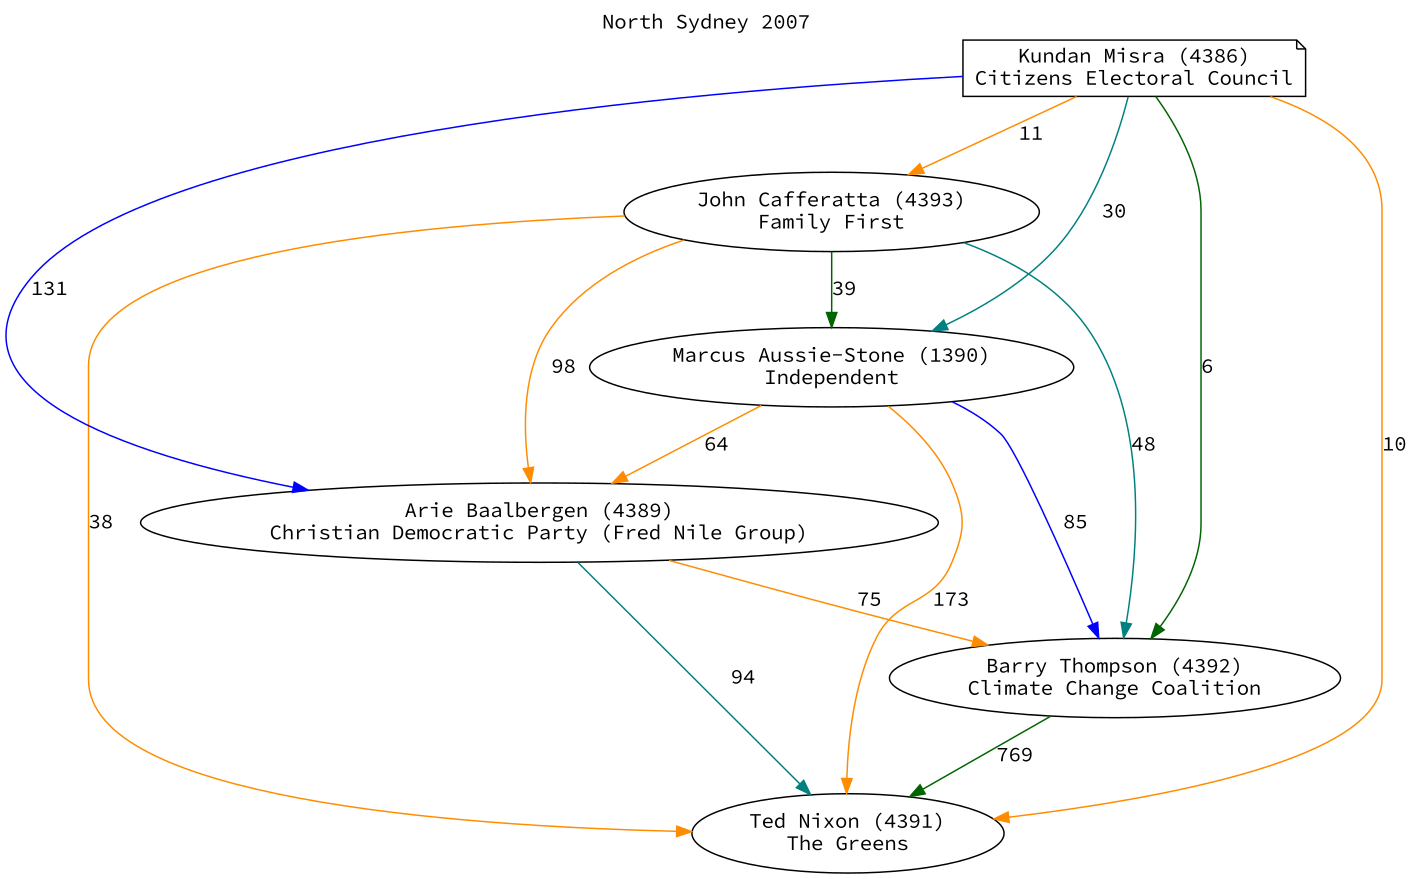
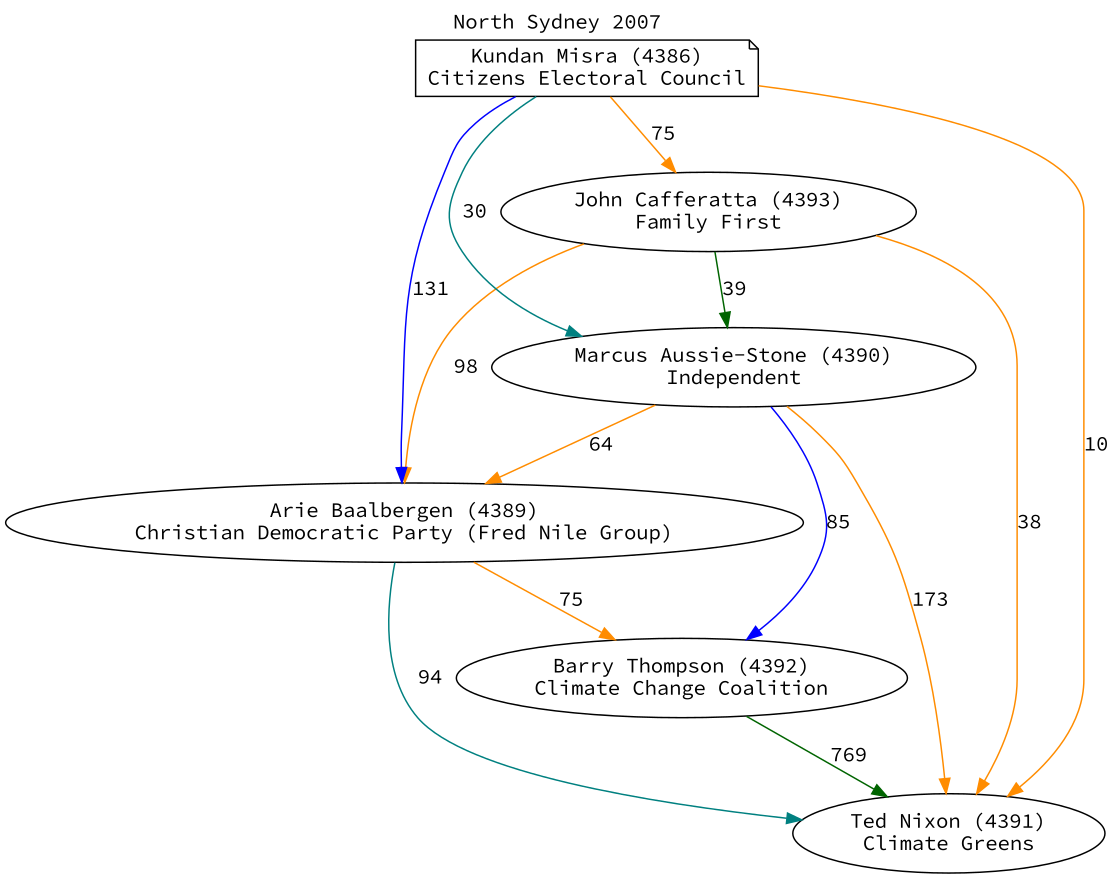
edge "Kundan Misra (4386) Citizens Electoral Council" -> "John Cafferatta (4393) Family First": label "11" -> "75"
edge "Kundan Misra (4386) Citizens Electoral Council" -> "Barry Thompson (4392) Climate Change Coalition": removed, label "6"
node "Marcus Aussie-Stone (1390) Independent": label "Marcus Aussie-Stone (1390) Independent" -> "Marcus Aussie-Stone (4390) Independent"
edge "John Cafferatta (4393) Family First" -> "Barry Thompson (4392) Climate Change Coalition": removed, label "48"
node "Ted Nixon (4391) The Greens": label "Ted Nixon (4391) The Greens" -> "Ted Nixon (4391) Climate Greens"
